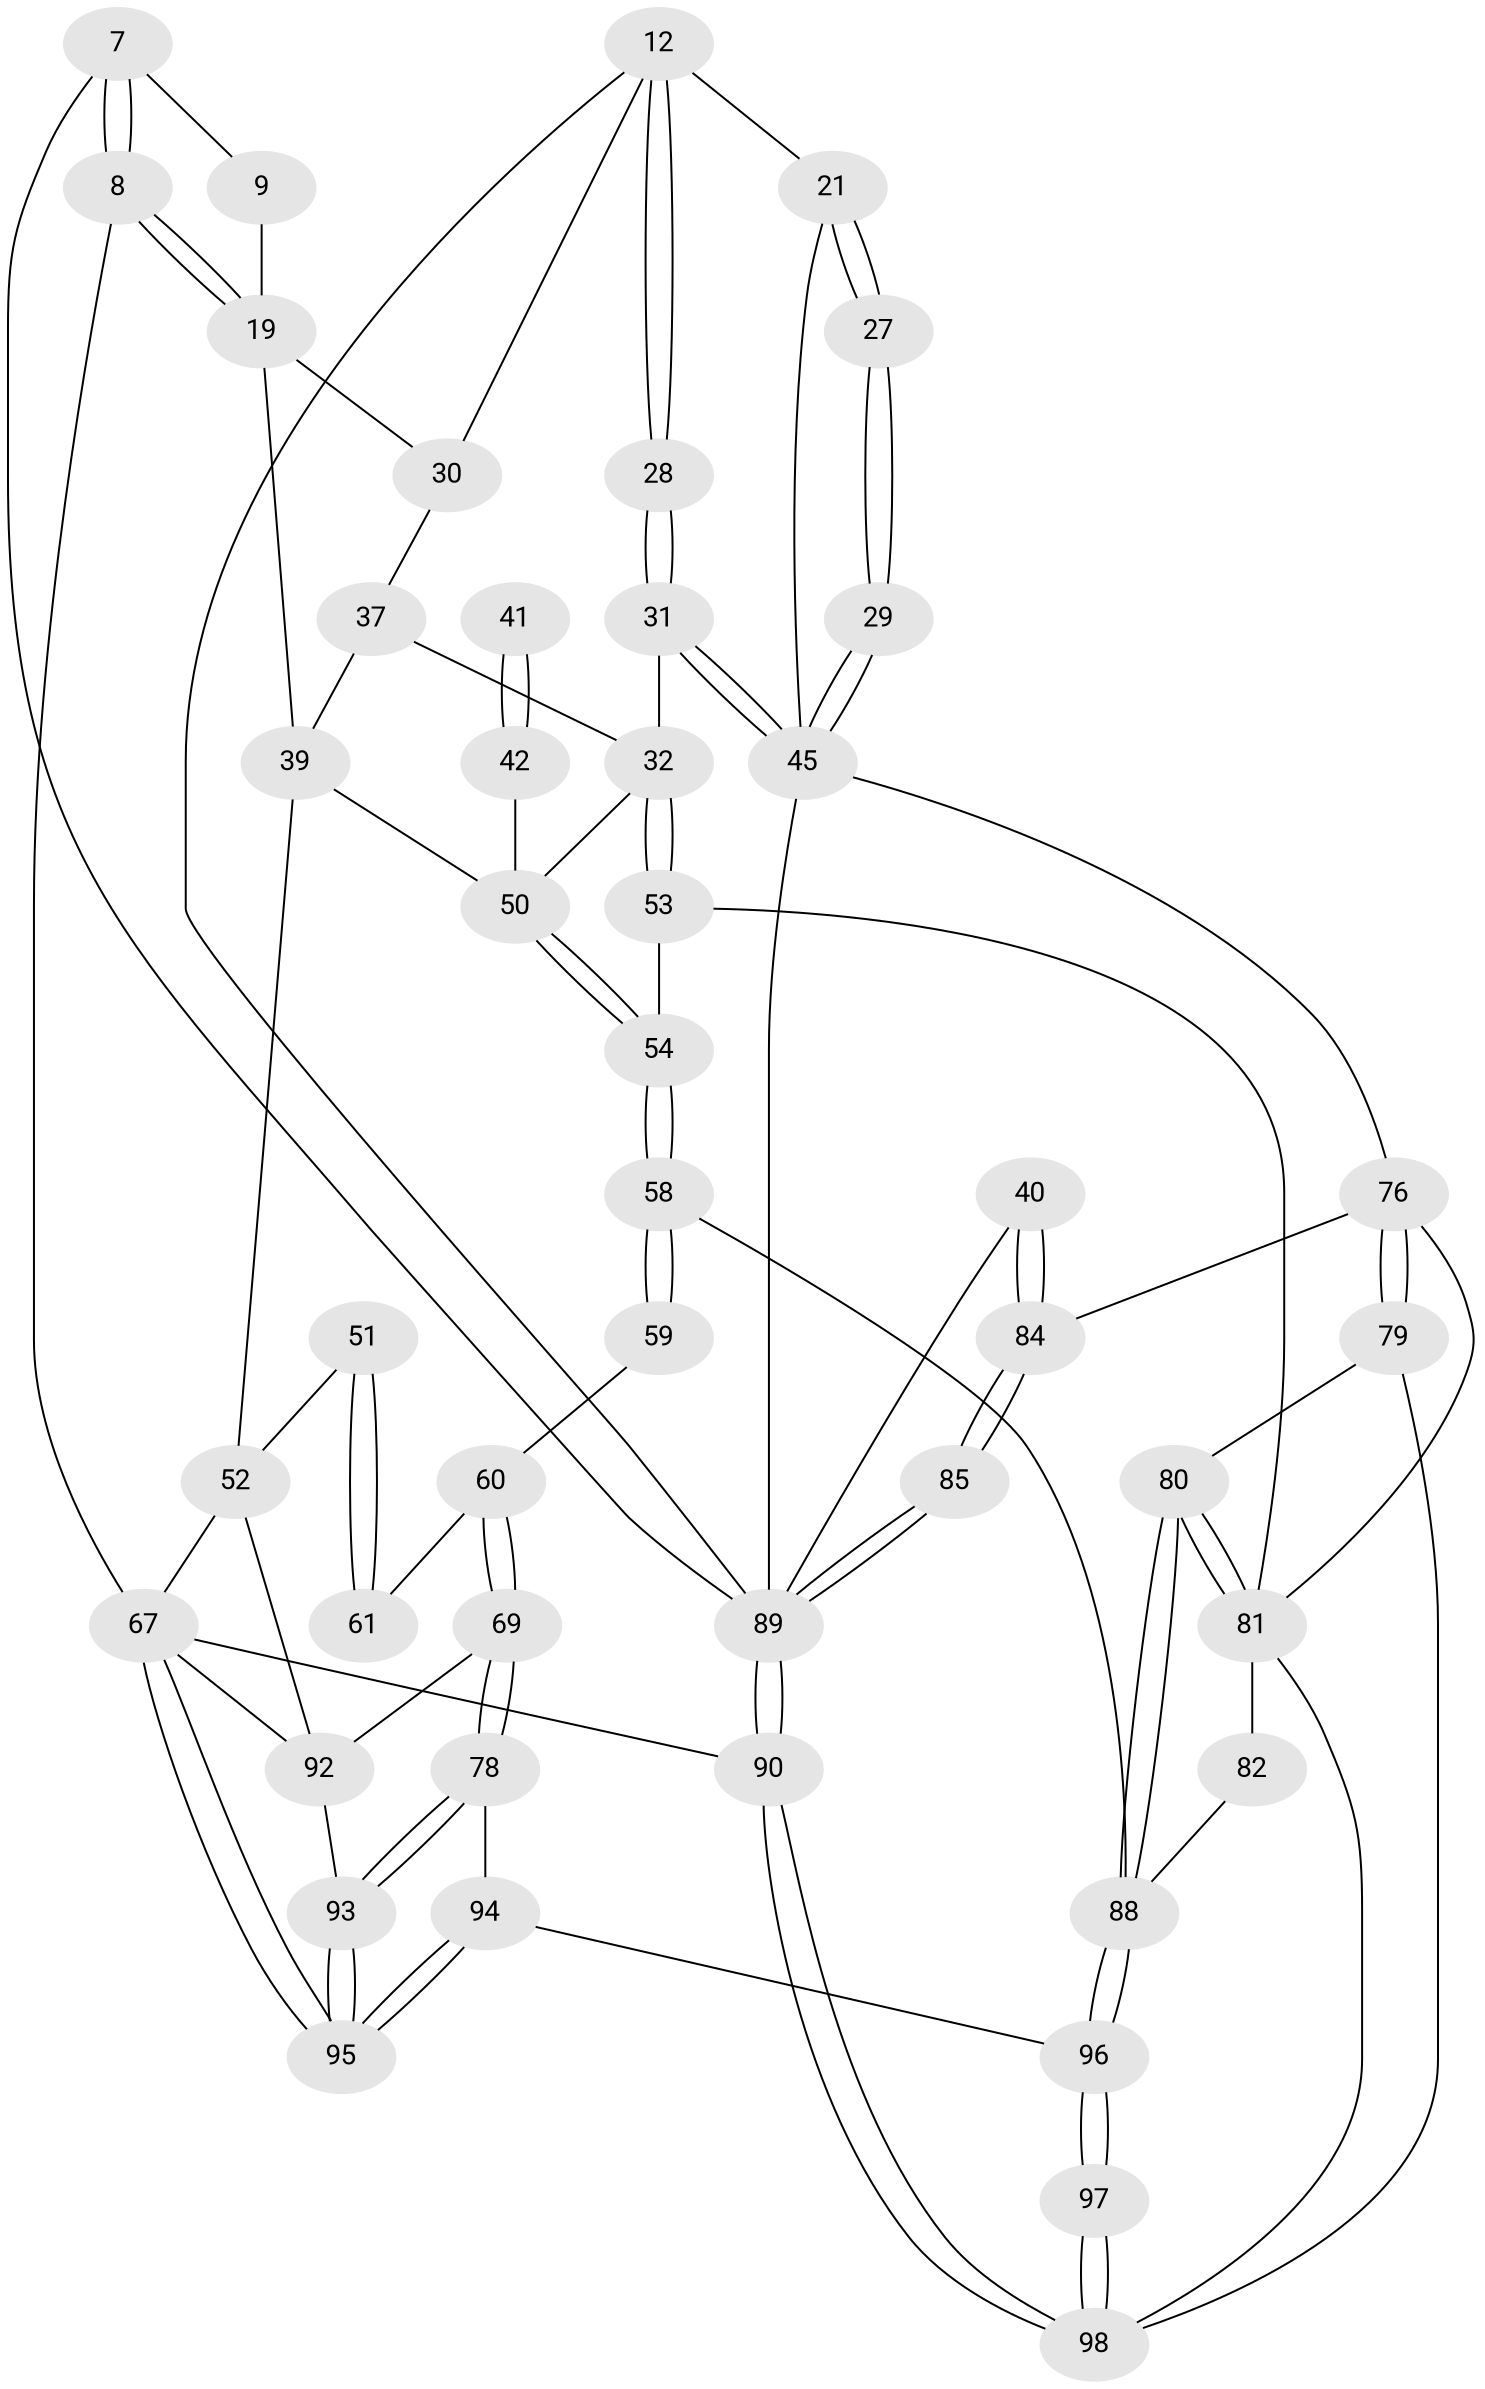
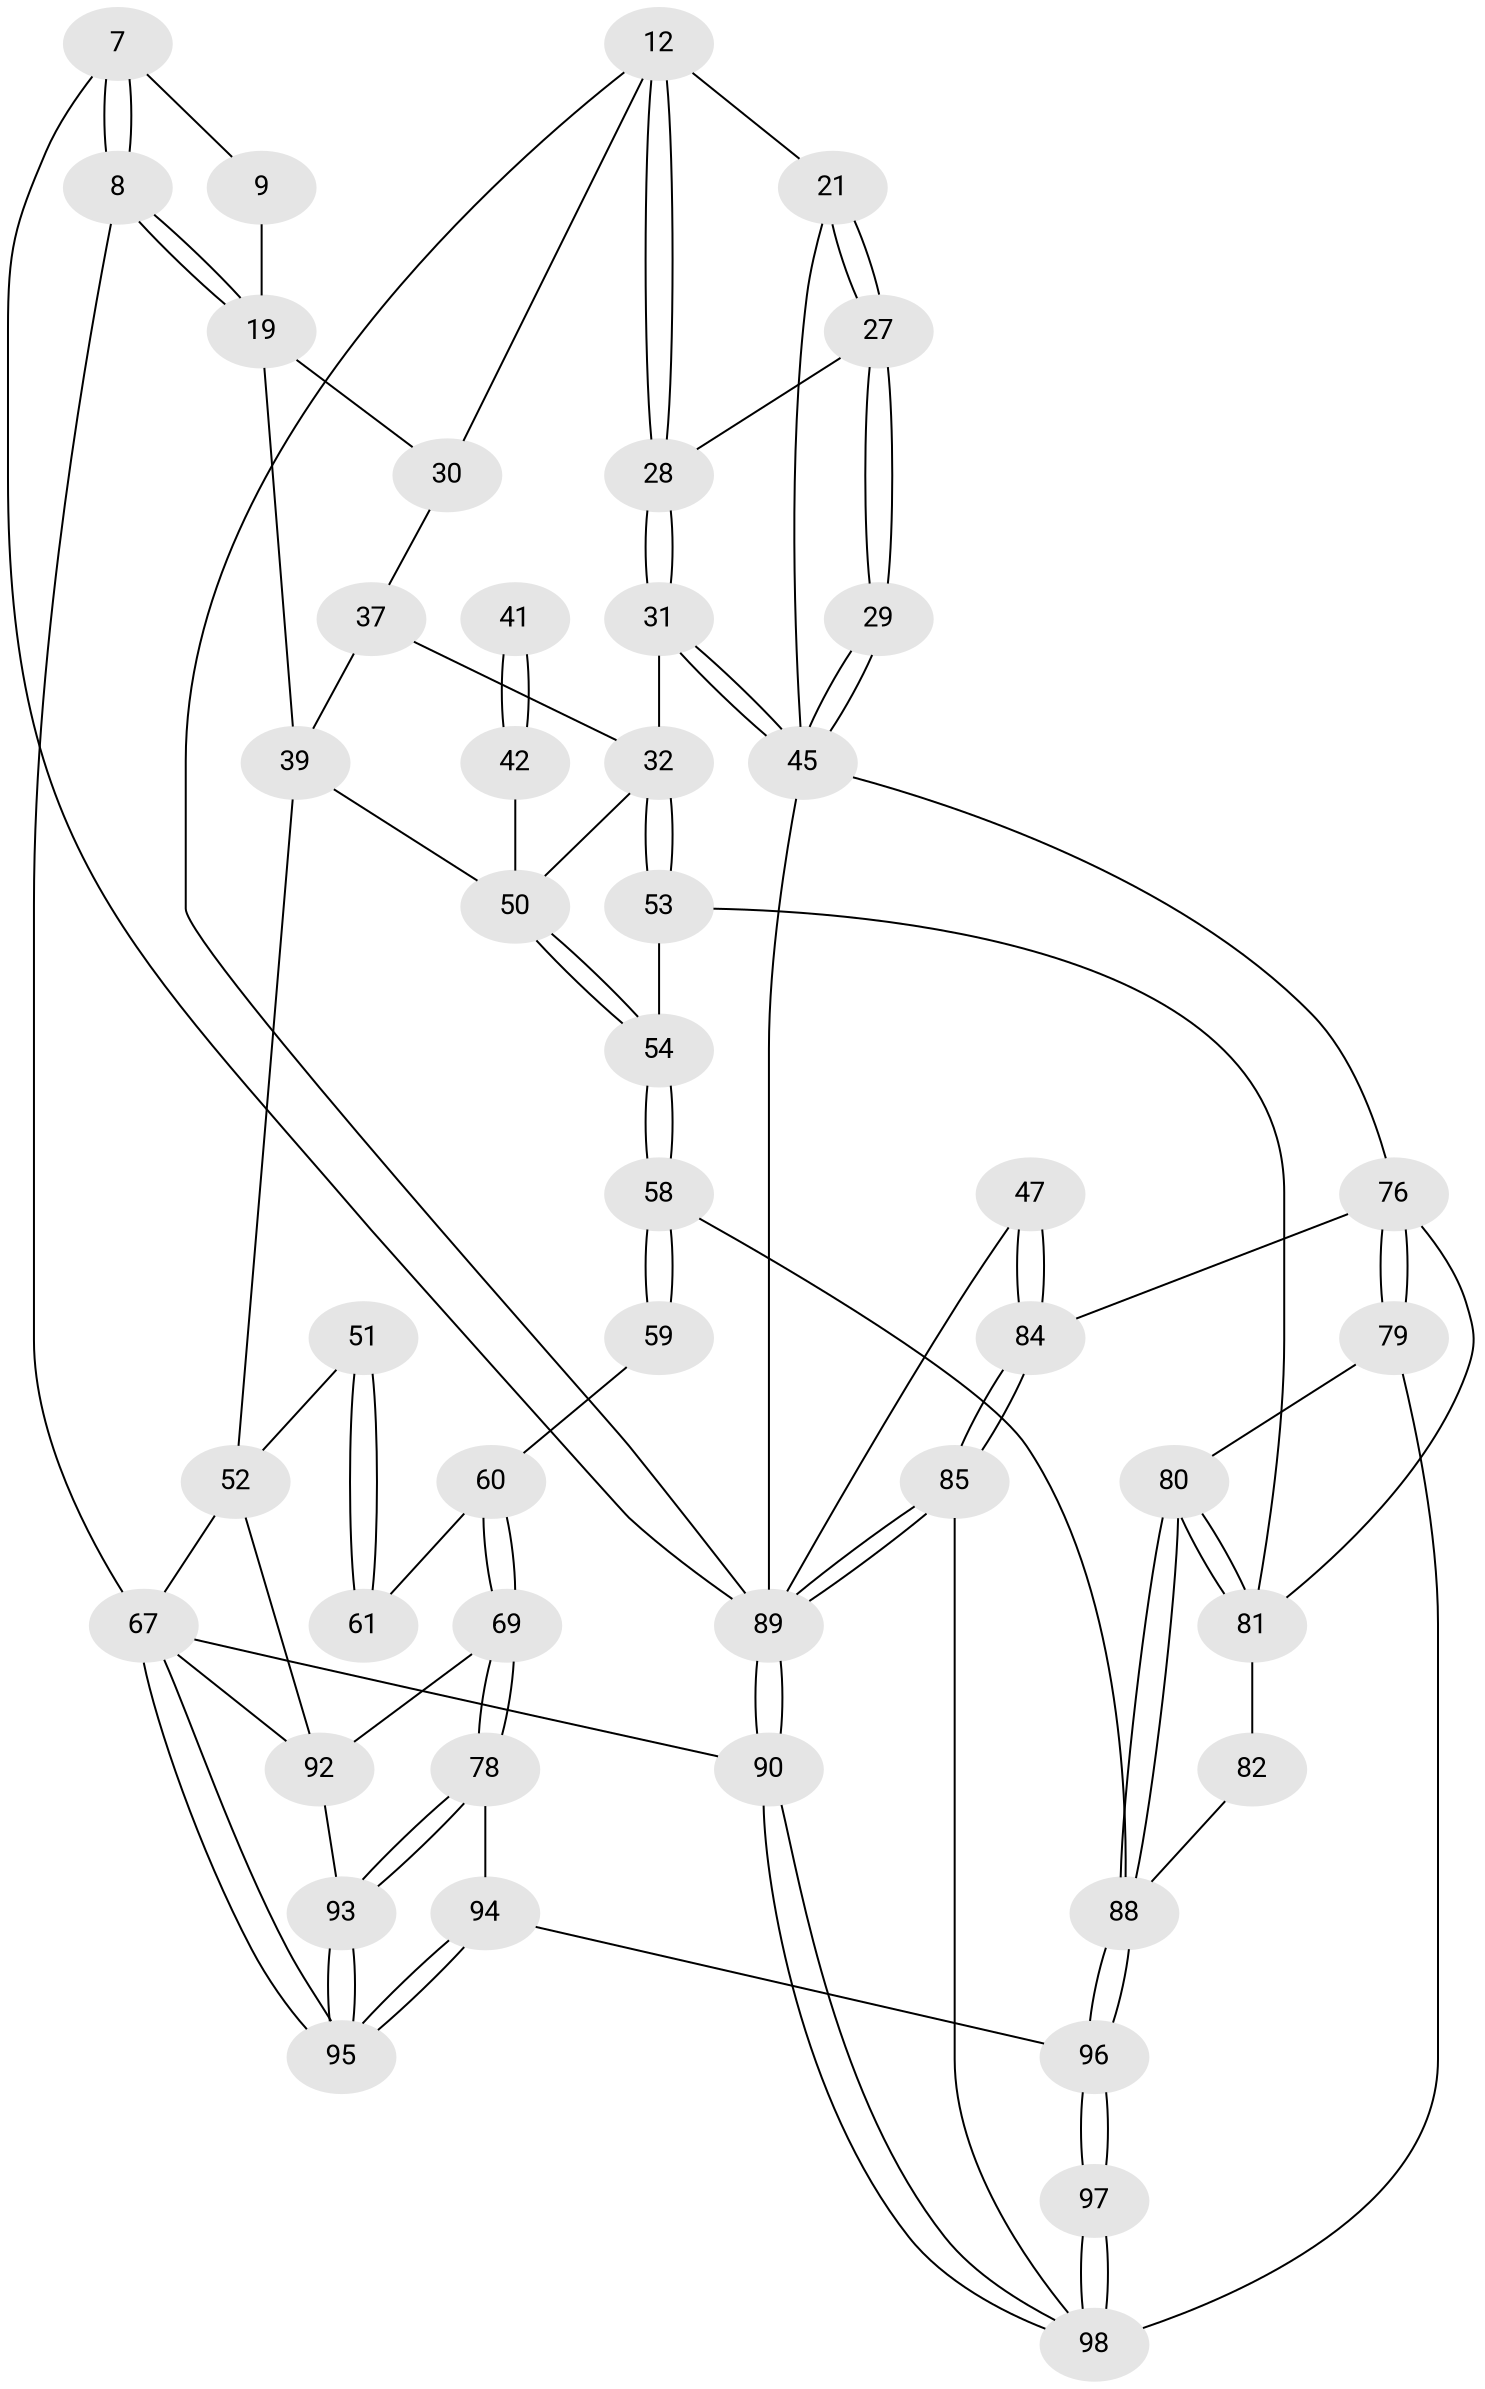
edge "27" -- "28": added
node "40": label "40" -> "47"
edge "81" -- "98": now "85" -- "98"
